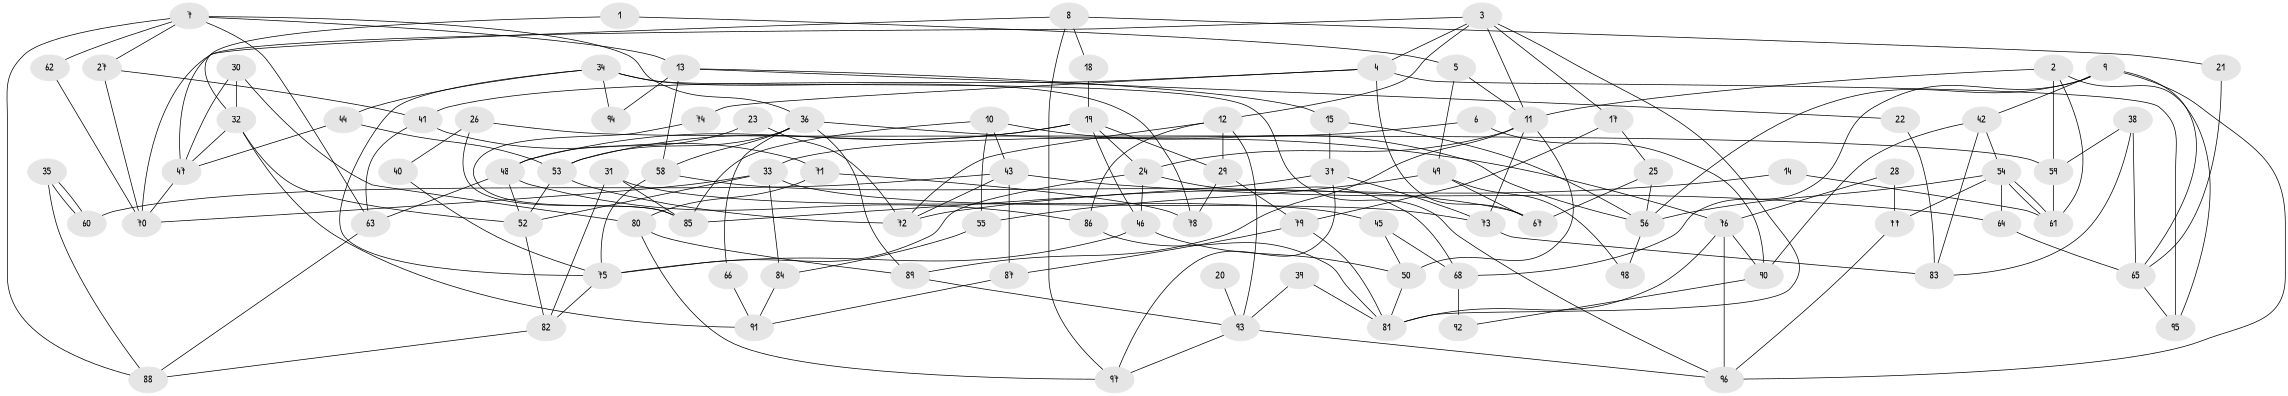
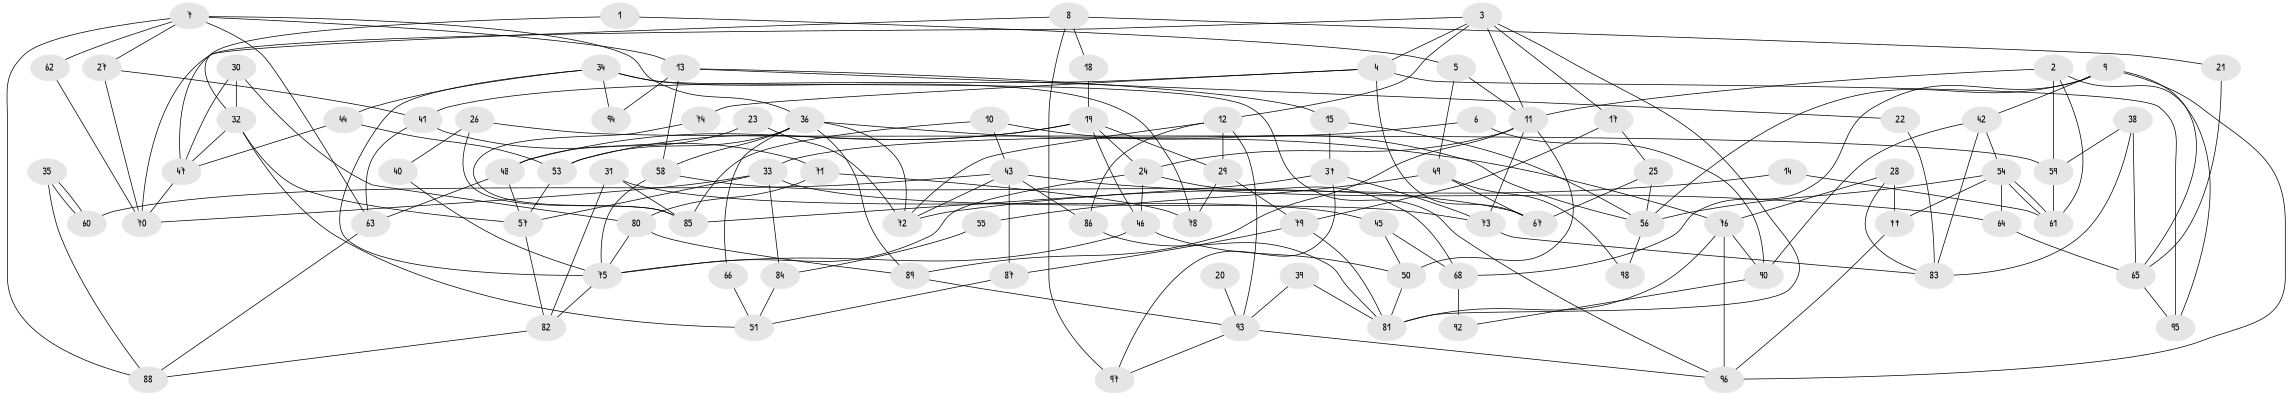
edge "10" -- "55": removed
edge "48" -- "86": now "43" -- "86"
edge "53" -- "72": now "36" -- "72"
node "52": label "52" -> "57"
edge "28" -- "83": added
node "91": label "91" -> "51"
edge "80" -- "97": now "80" -- "75"
